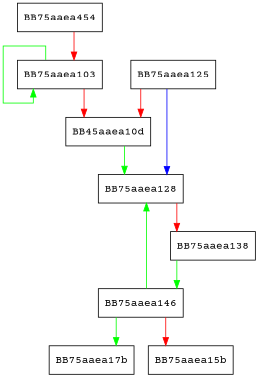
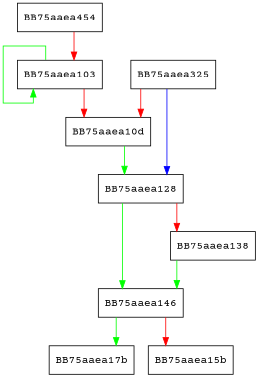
node "BB75aaea125": label "BB75aaea125" -> "BB75aaea325"
node "BB45aaea10d": label "BB45aaea10d" -> "BB75aaea10d"
edge "BB75aaea146" -> "BB75aaea128": reversed
